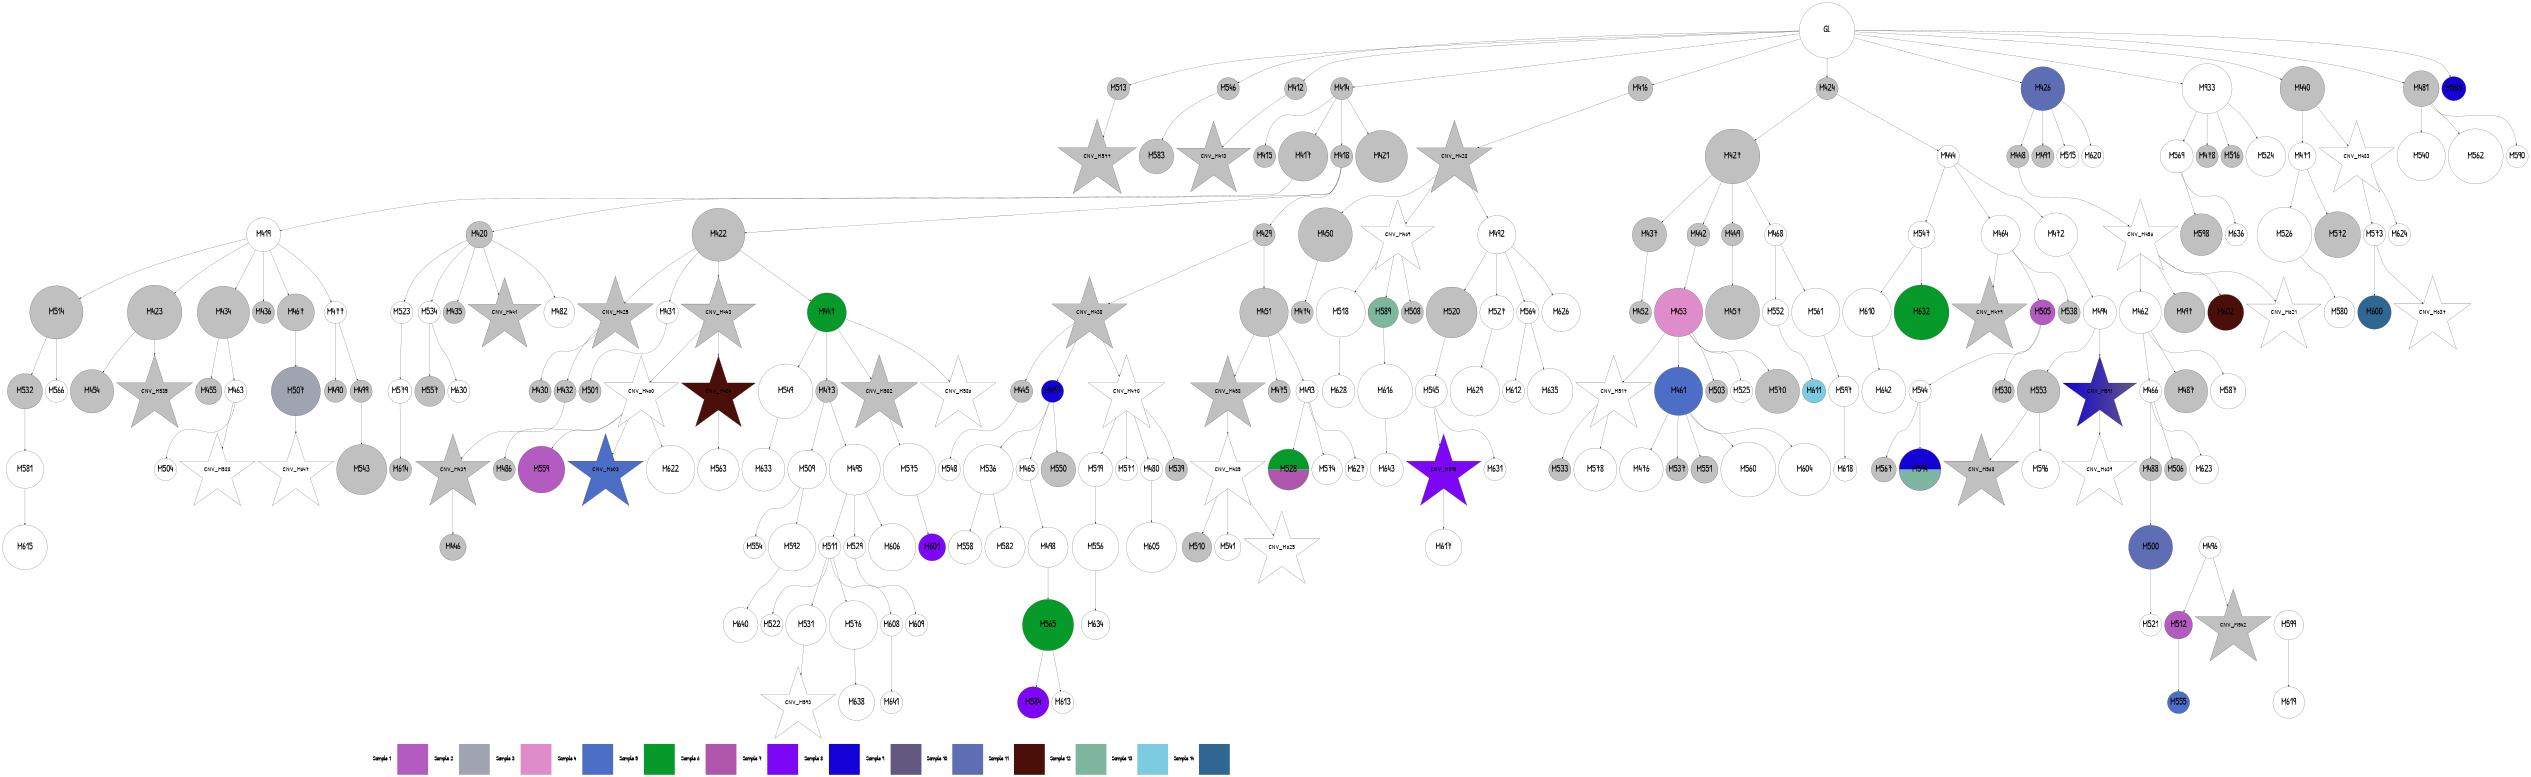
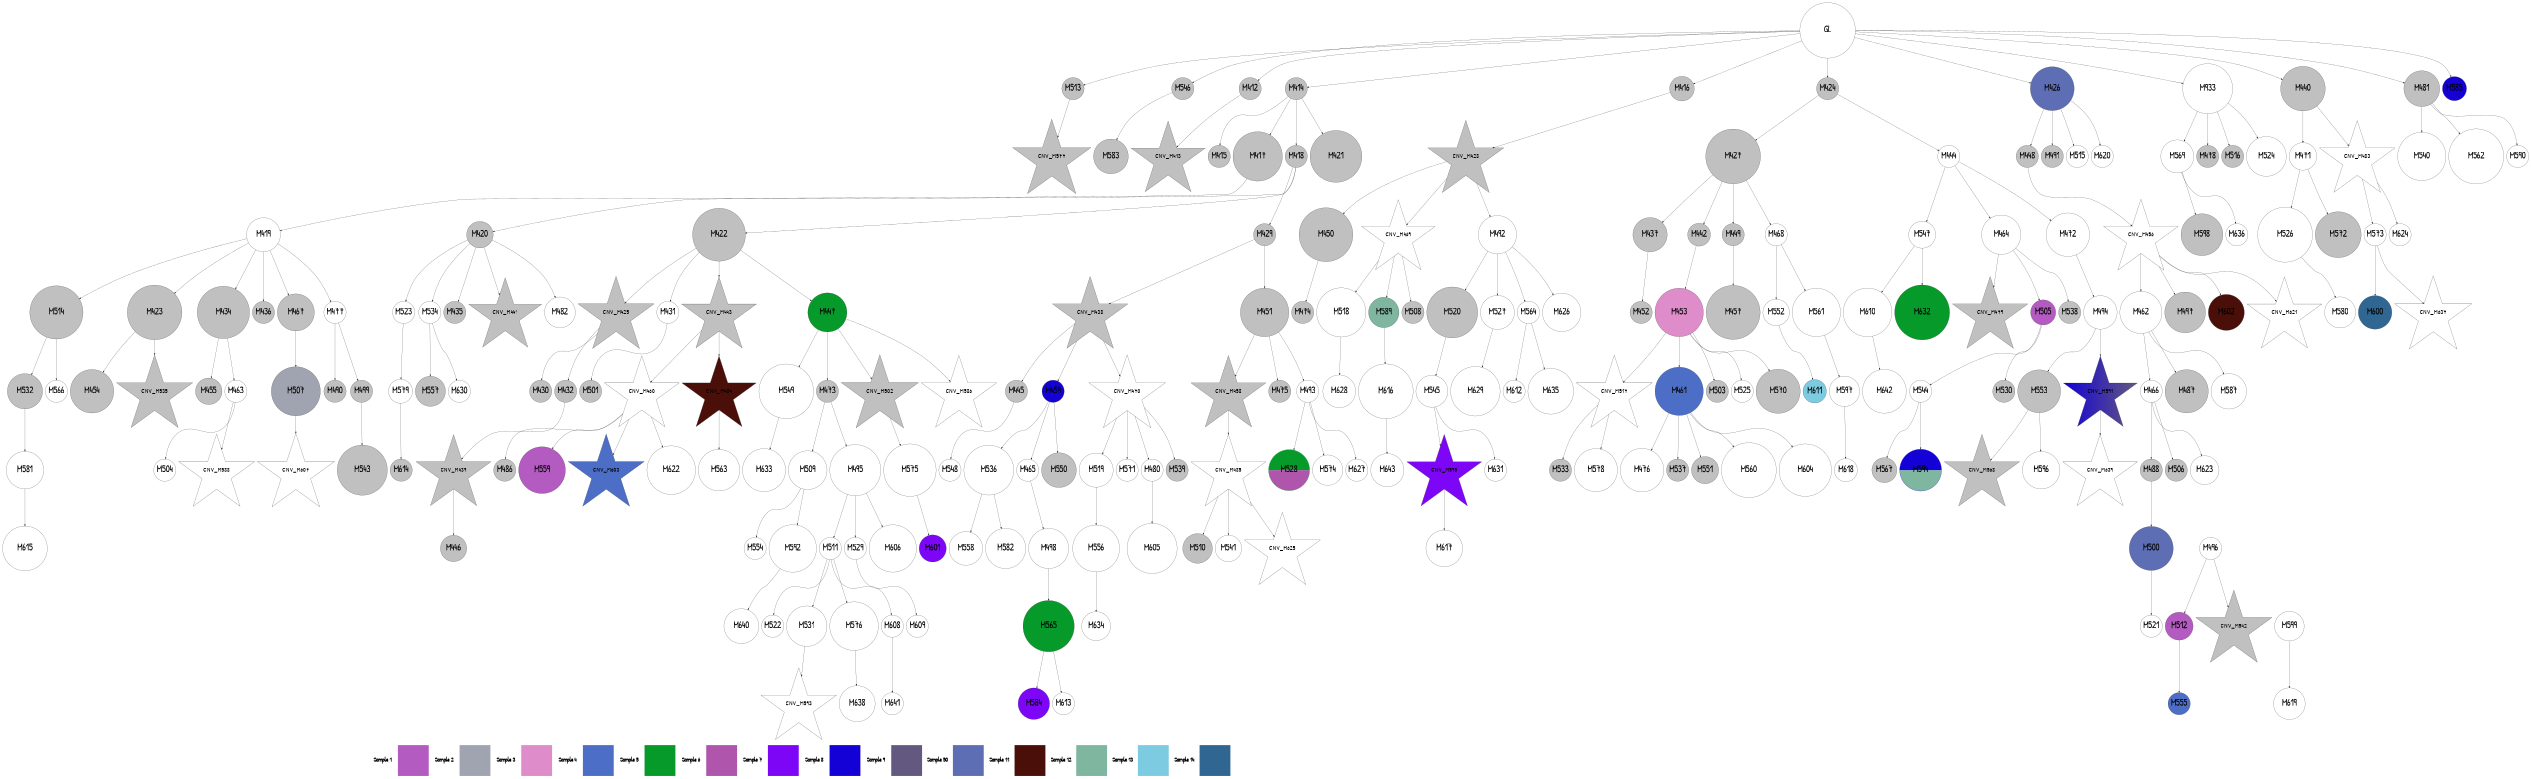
node "CNV_M647": label "CNV_M647" -> "CNV_M607"
node "Sample 1": text "Sample 10" -> "Sample 50"
